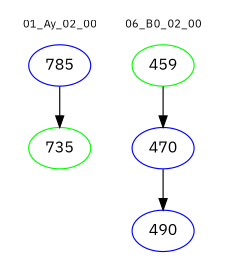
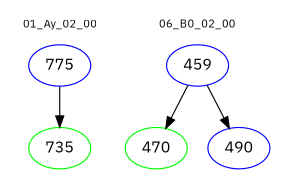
node "785": label "785" -> "775"
node "459": color green -> blue
node "470": color blue -> green
edge "470" -> "490": now "459" -> "490"
